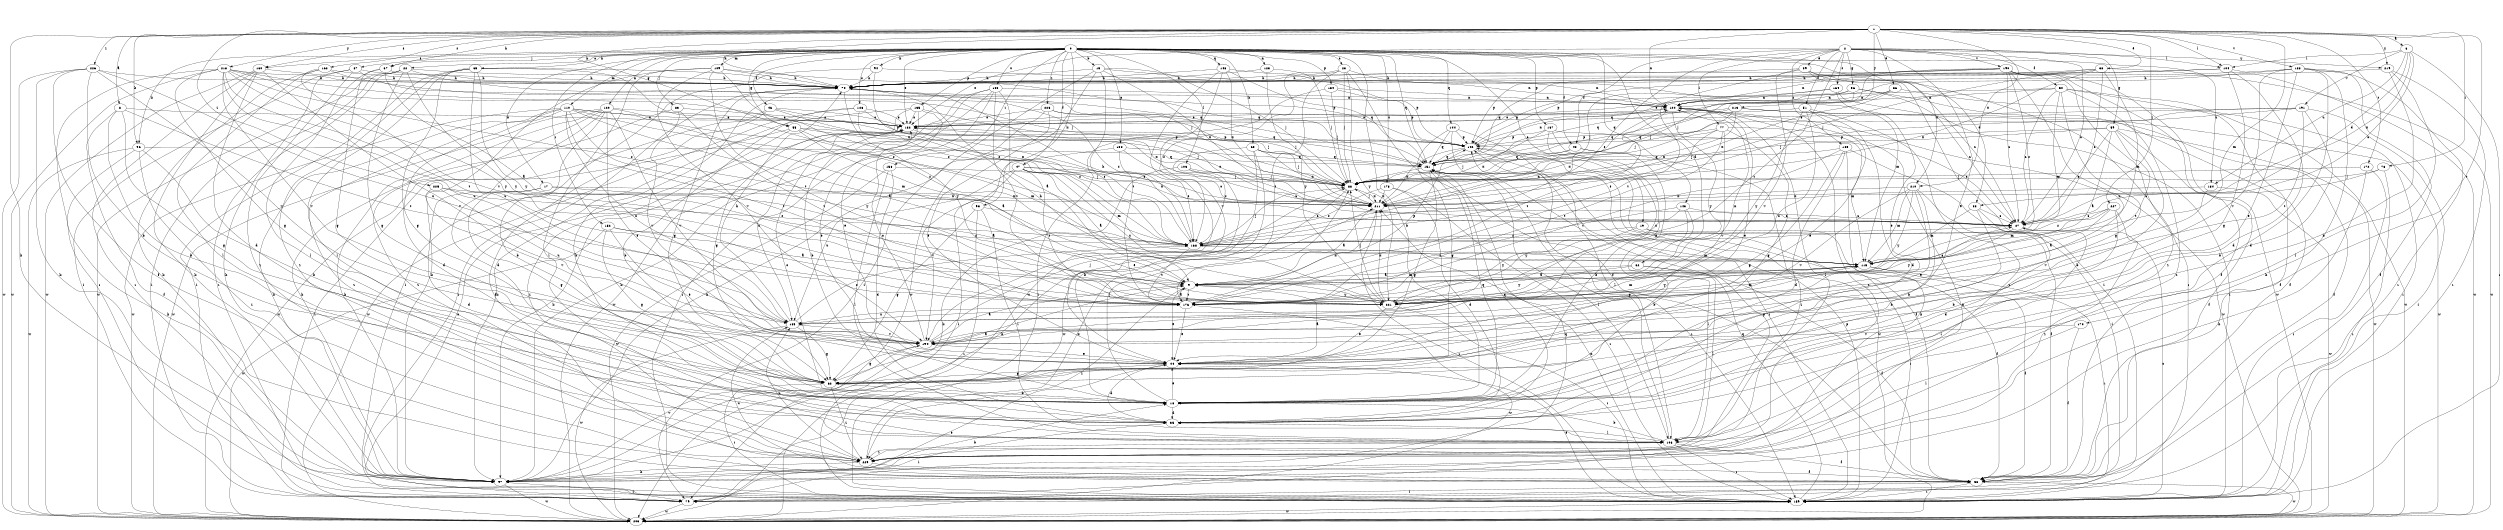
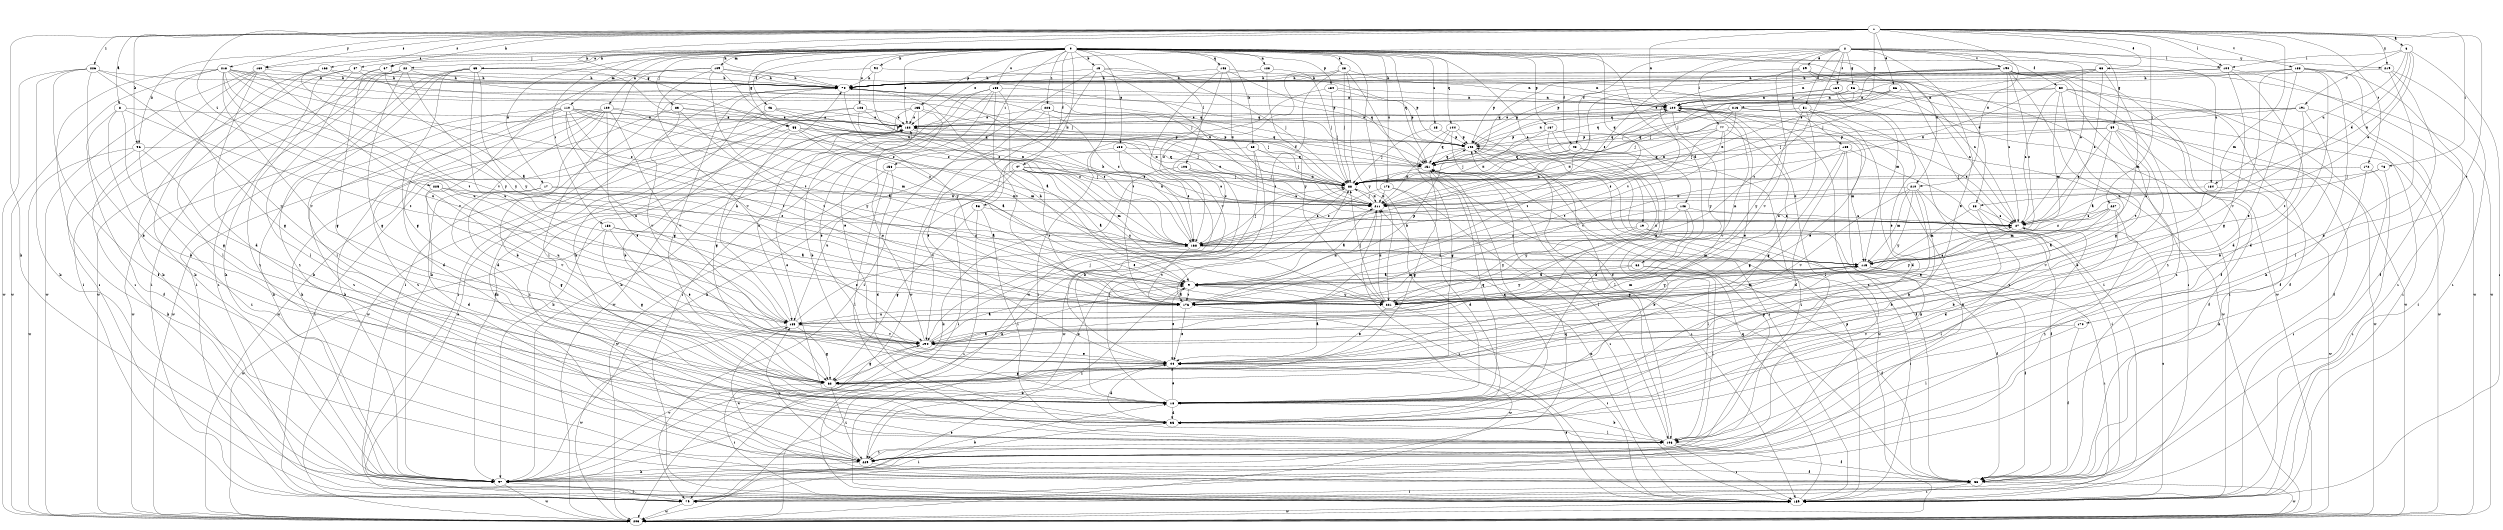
node "25": added
edge "223" -> "88": label "j" -> "f"
edge "63" -> "151": now "83" -> "151"
